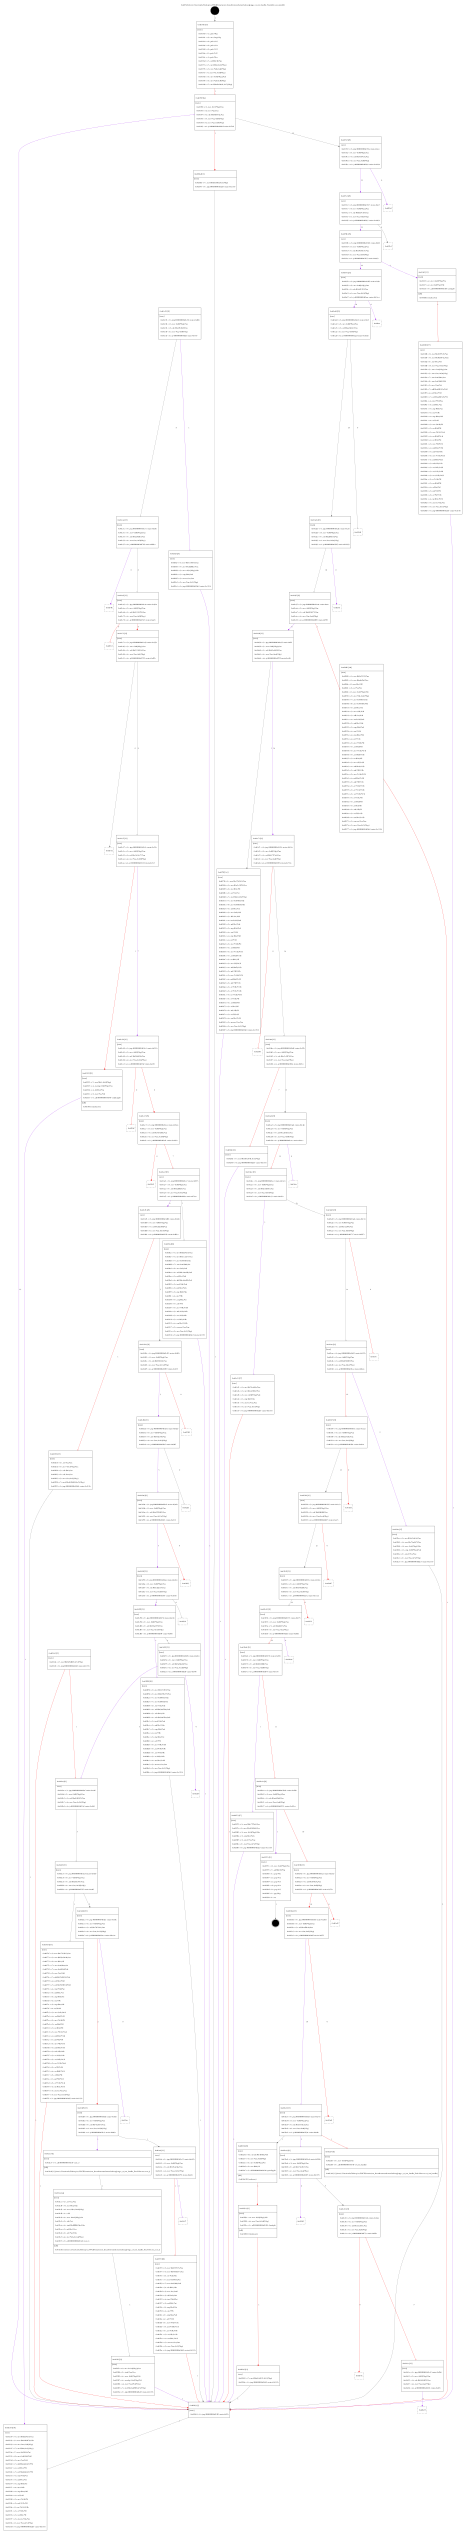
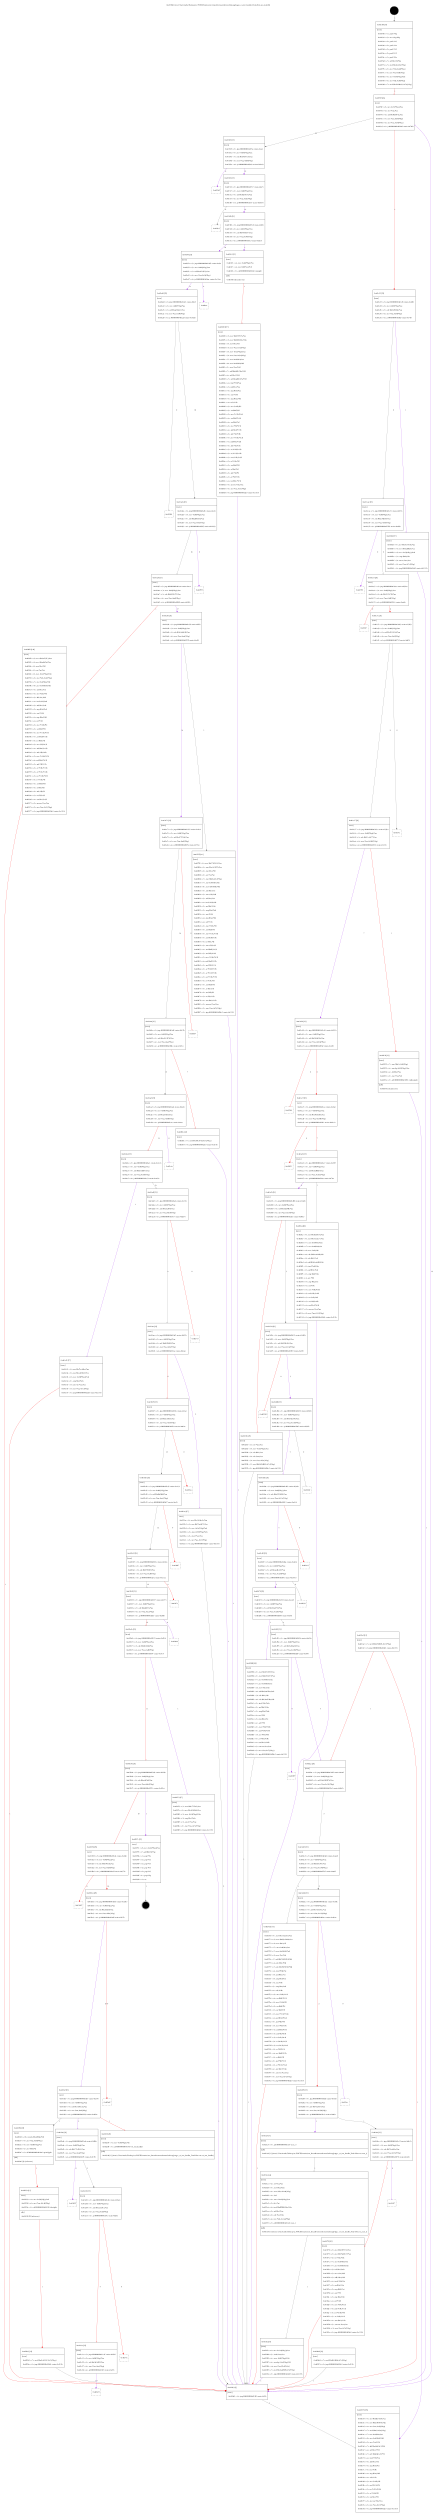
edge "0x40198f [26]" -> "0x40206d [12]": now "0x40198f [26]" -> "0x401c33 [25]"
